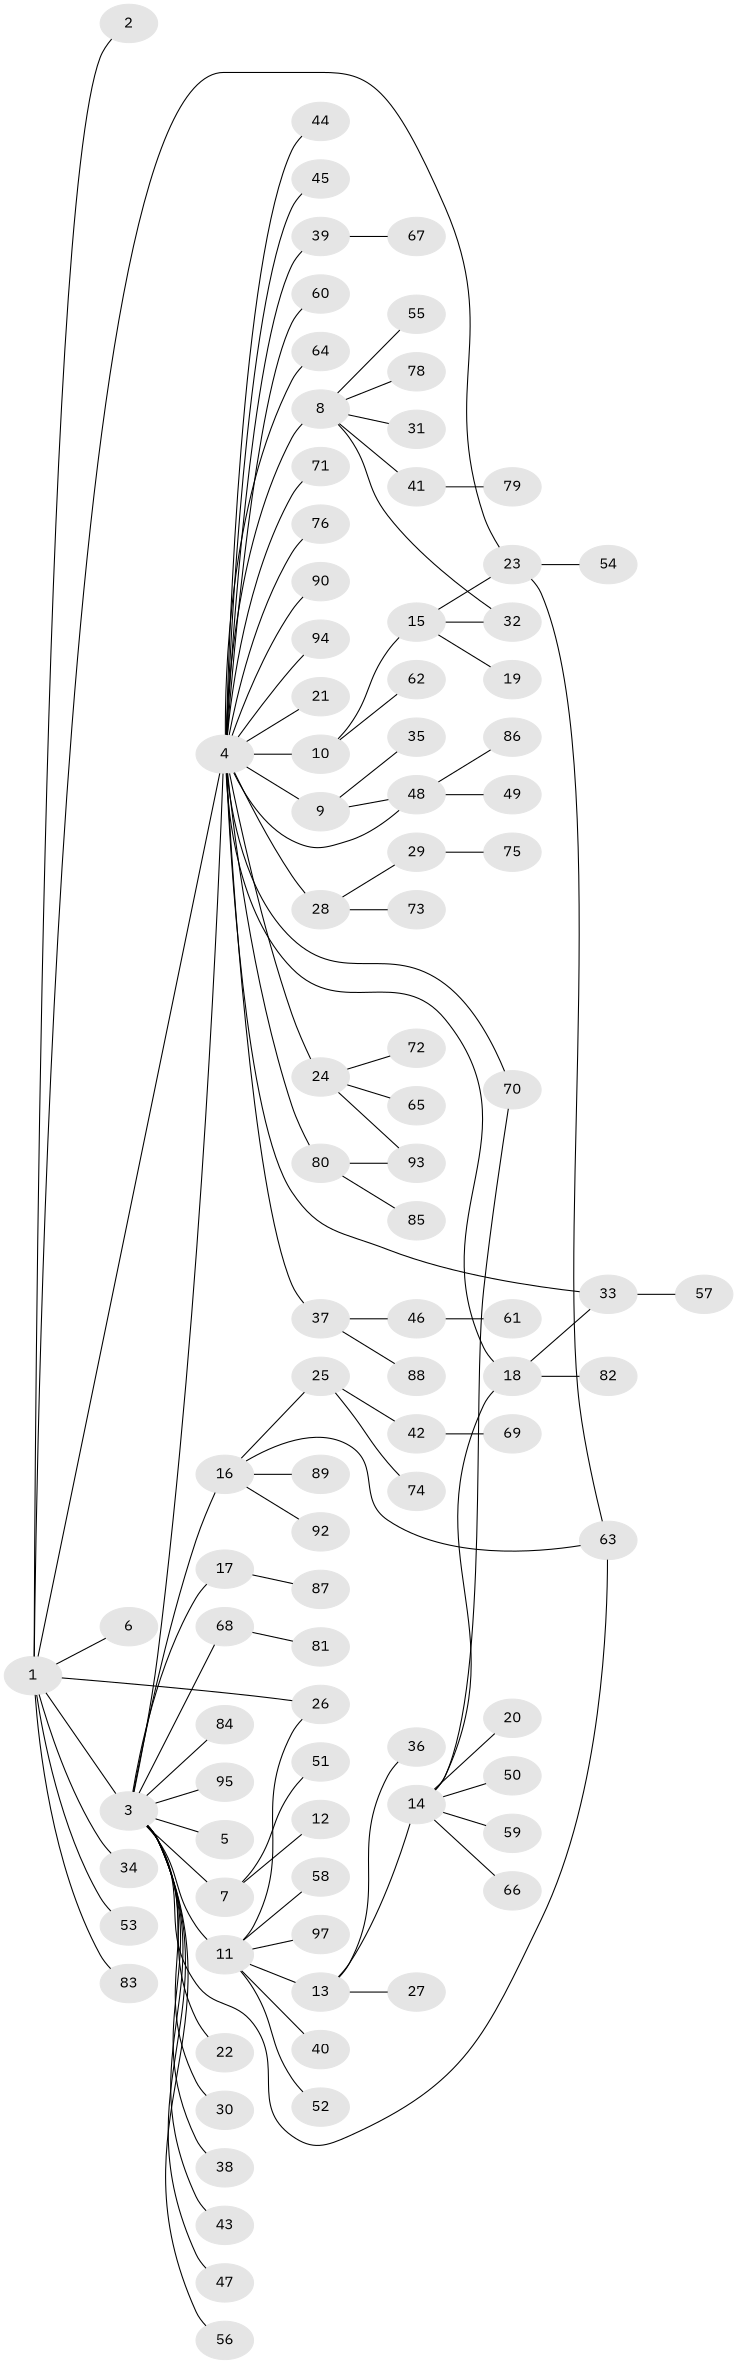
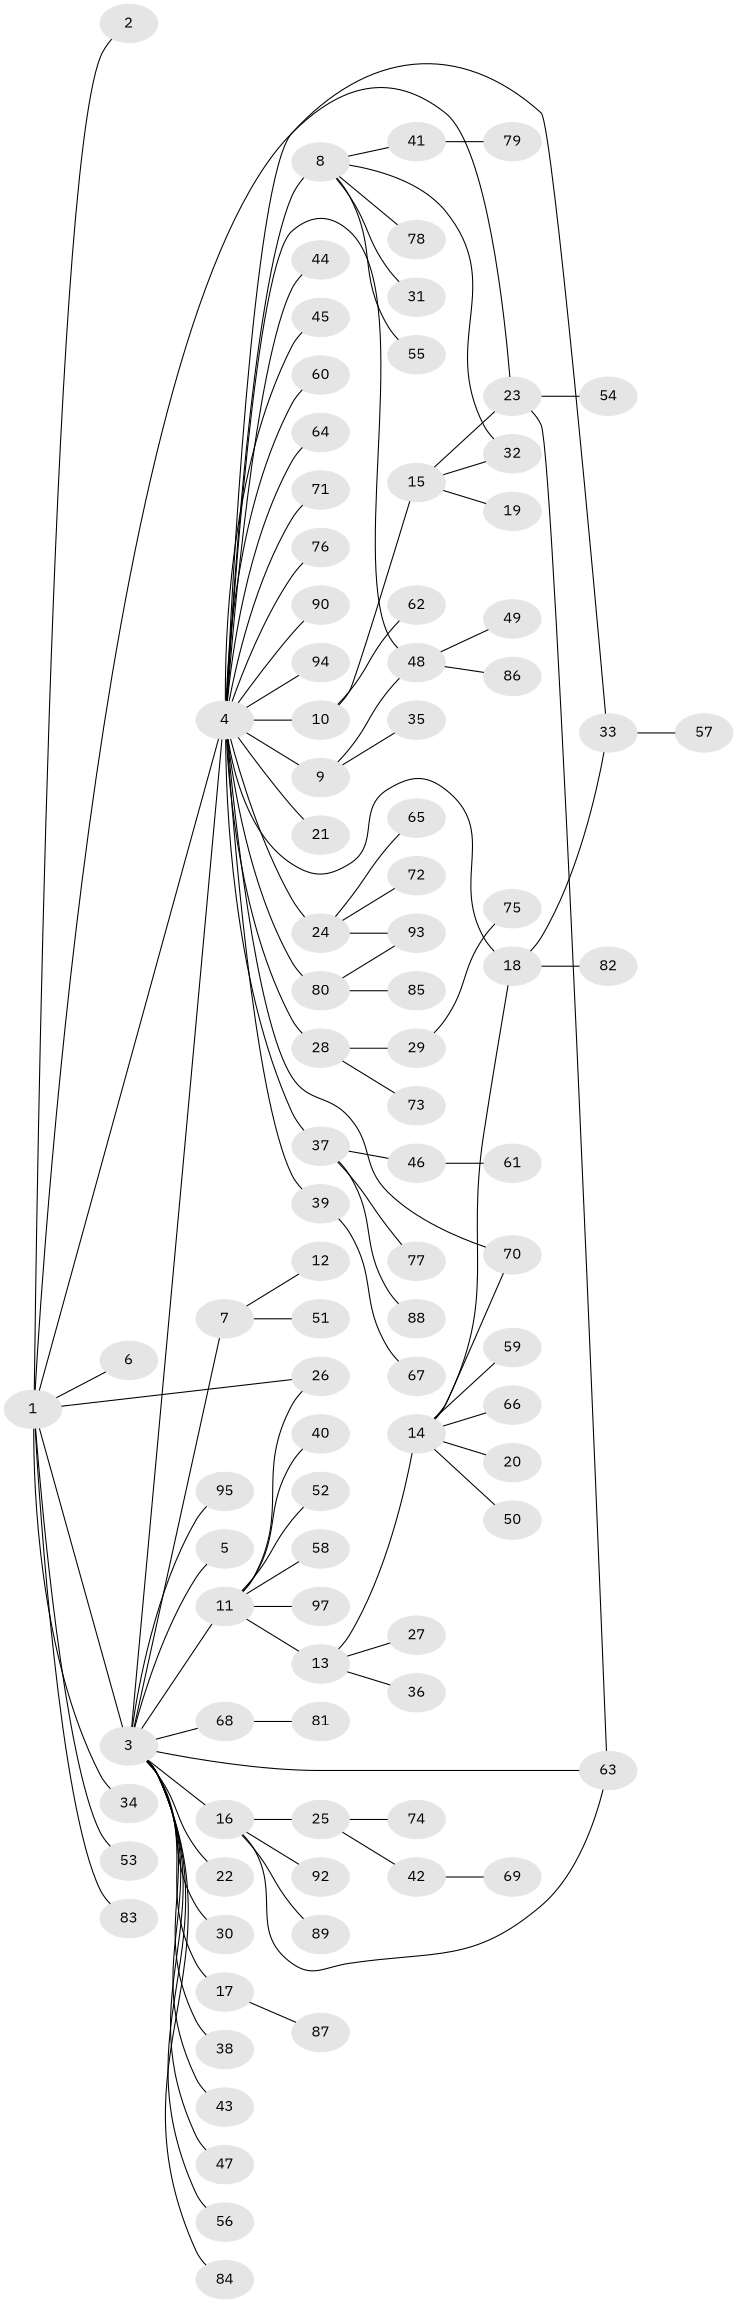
node "77": added
